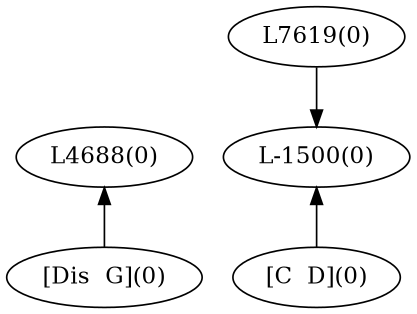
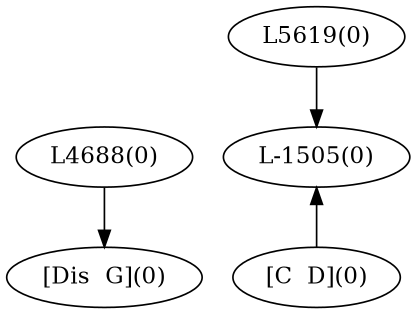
node "L7619(0)": label "L7619(0)" -> "L5619(0)"
node "L-1500(0)": label "L-1500(0)" -> "L-1505(0)"
edge "[Dis  G](0)" -> "L4688(0)": reversed
